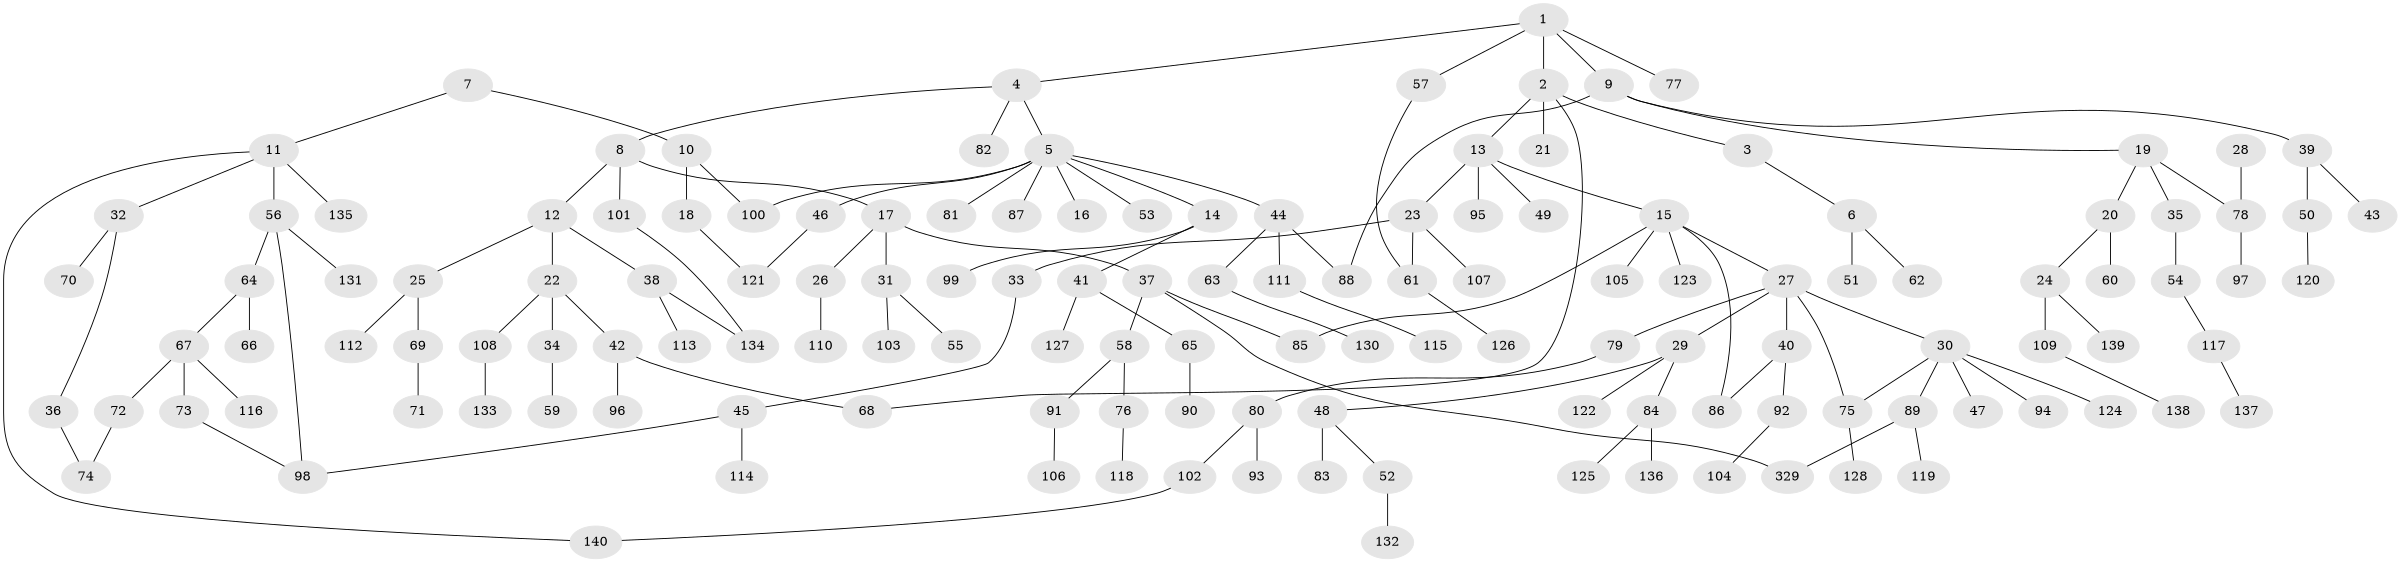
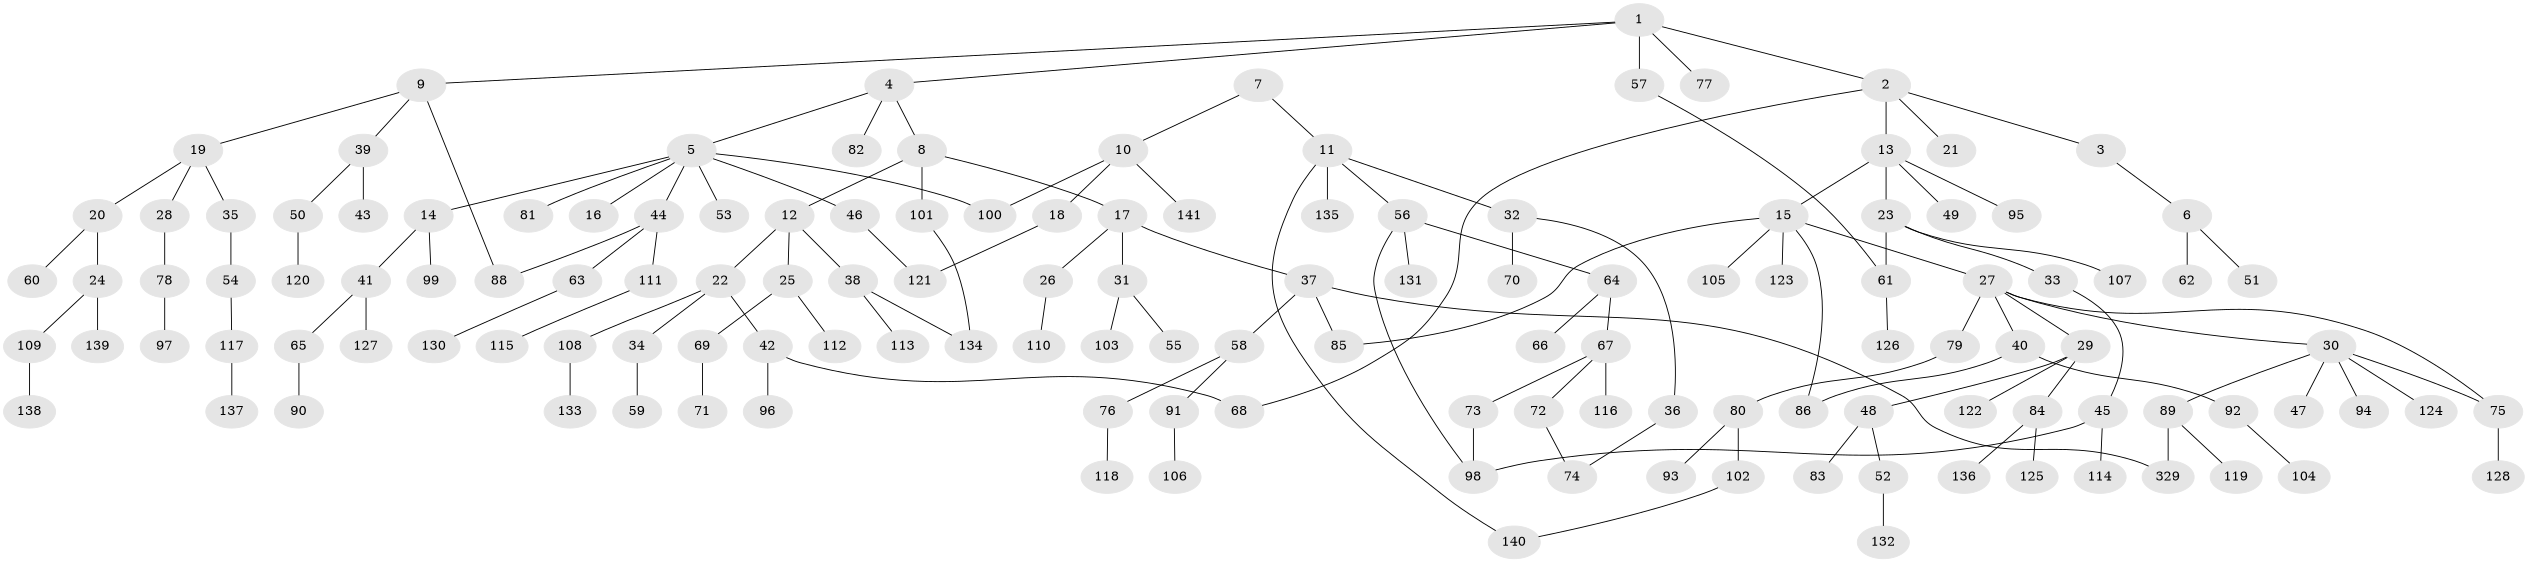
edge "19" -- "78": now "19" -- "28"
node "87": removed
node "141": added
